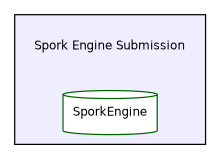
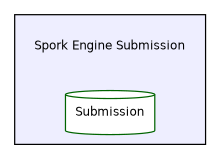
node "SporkEngine": label "SporkEngine" -> "Submission"
